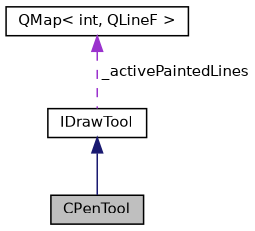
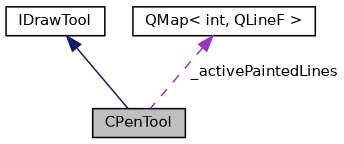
edge "IDrawTool" -> "QMap< int, QLineF >": now "CPenTool" -> "QMap< int, QLineF >"
